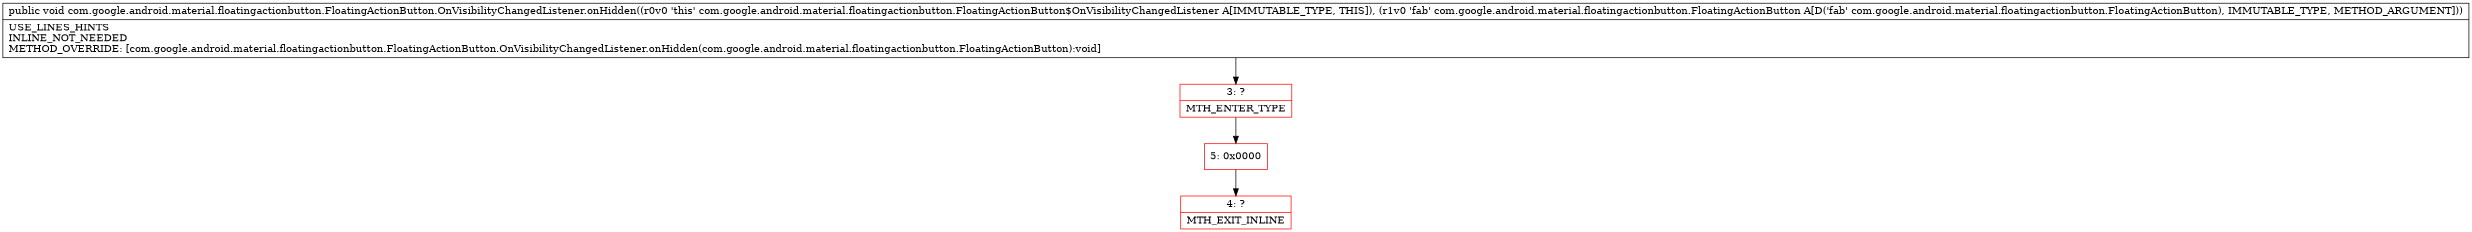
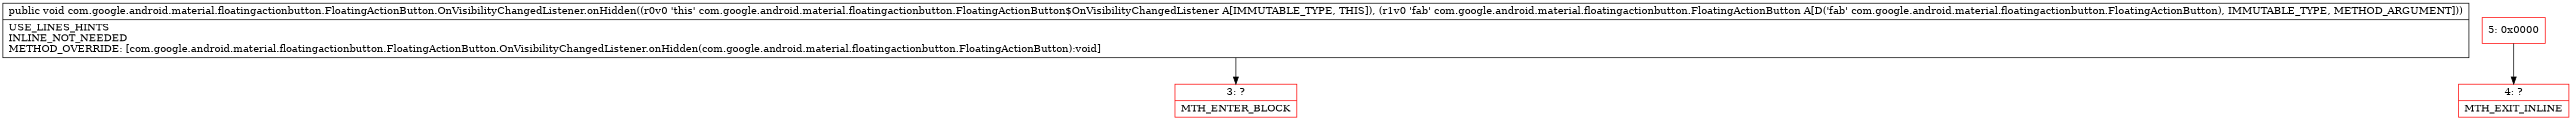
node "3: ?": text "MTH_ENTER_TYPE" -> "MTH_ENTER_BLOCK"
edge "3: ?" -> "5: 0x0000": removed
